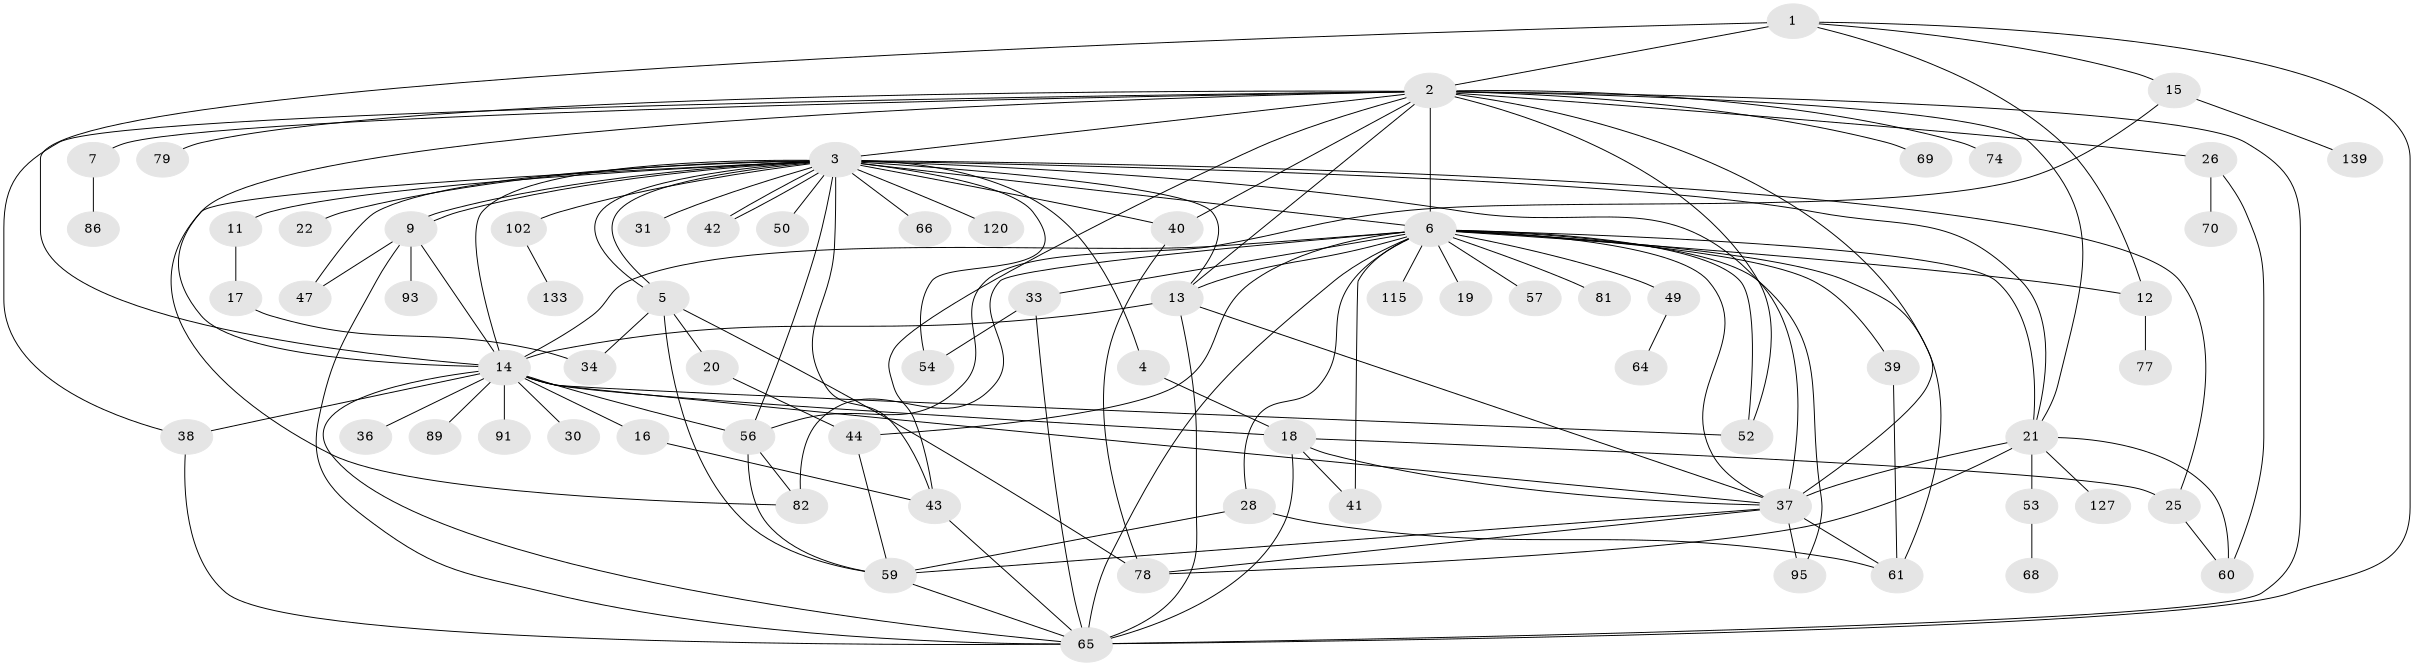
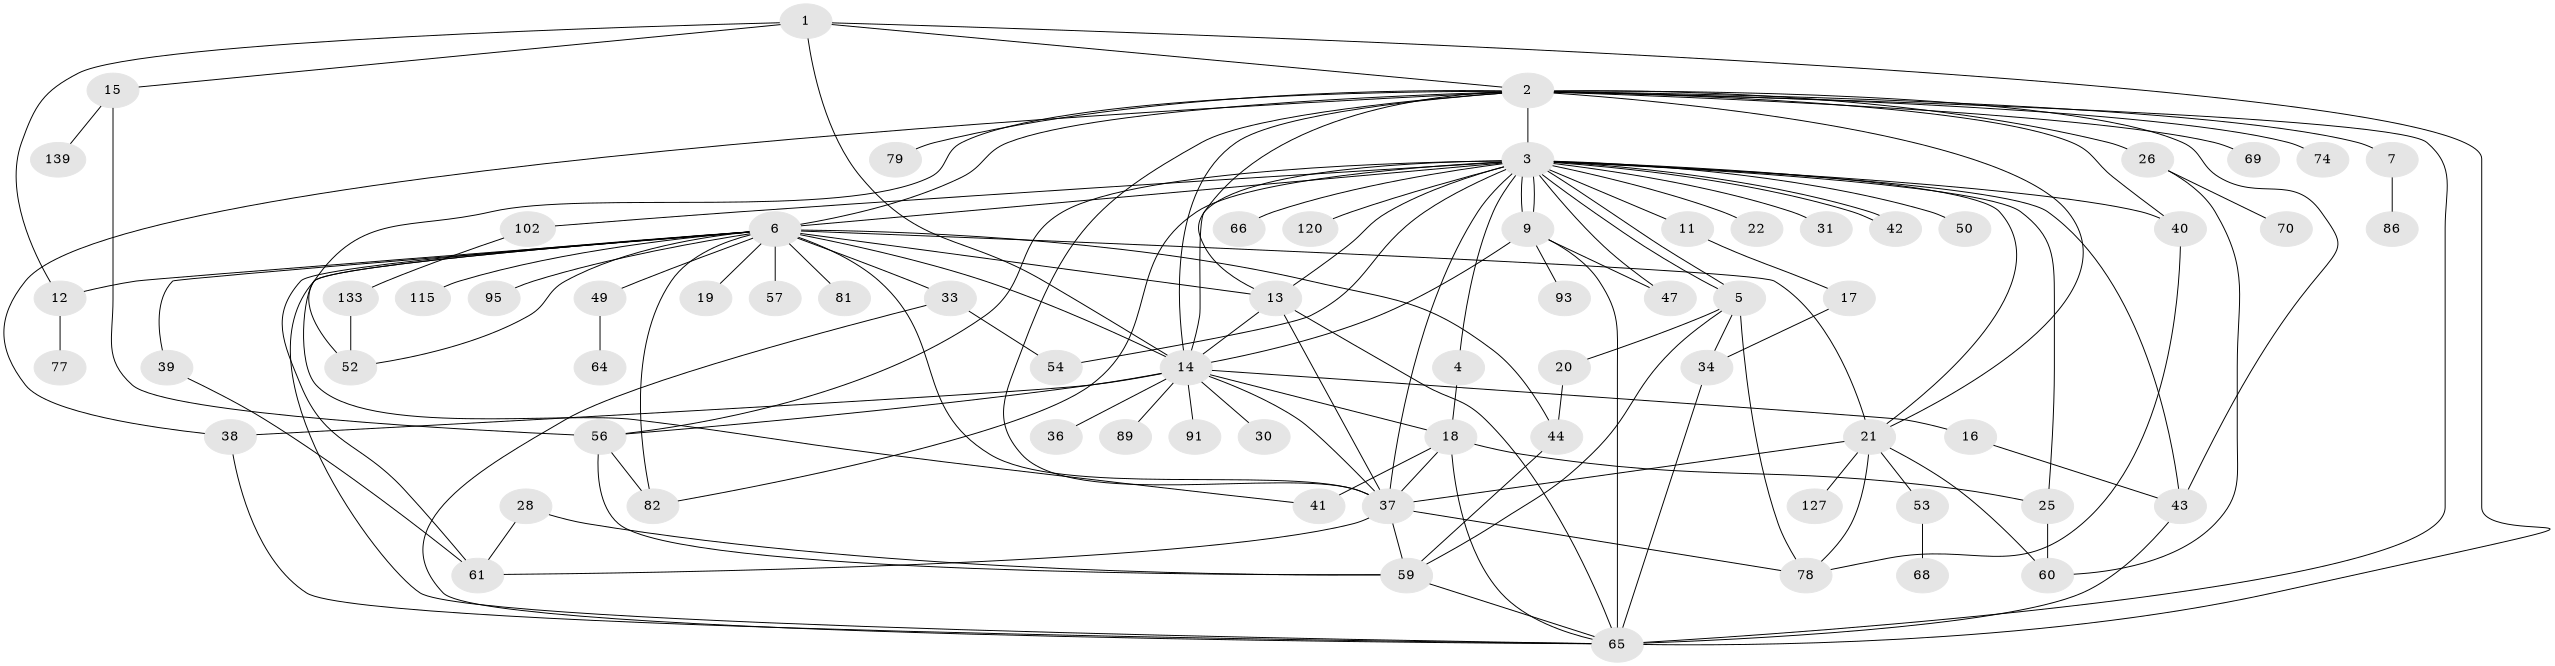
edge "6" -- "28": removed
edge "14" -- "52": now "133" -- "52"
edge "37" -- "95": removed
edge "14" -- "65": now "34" -- "65"
